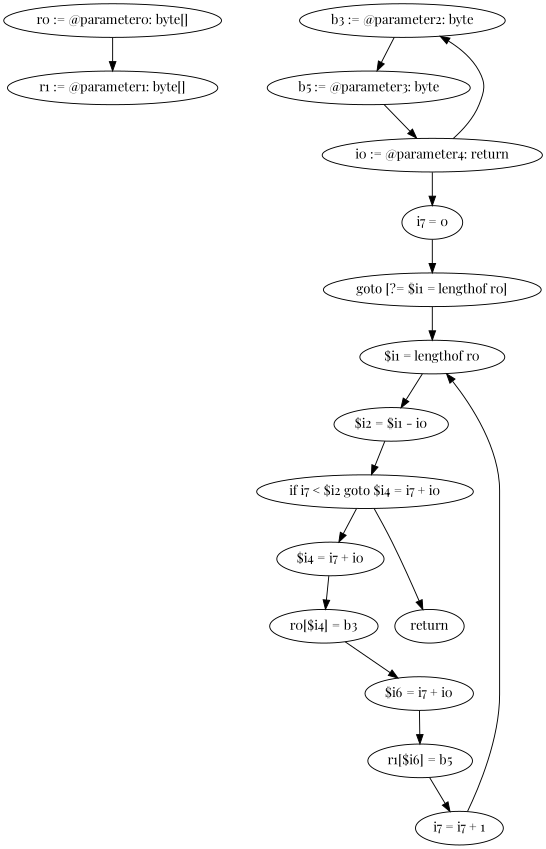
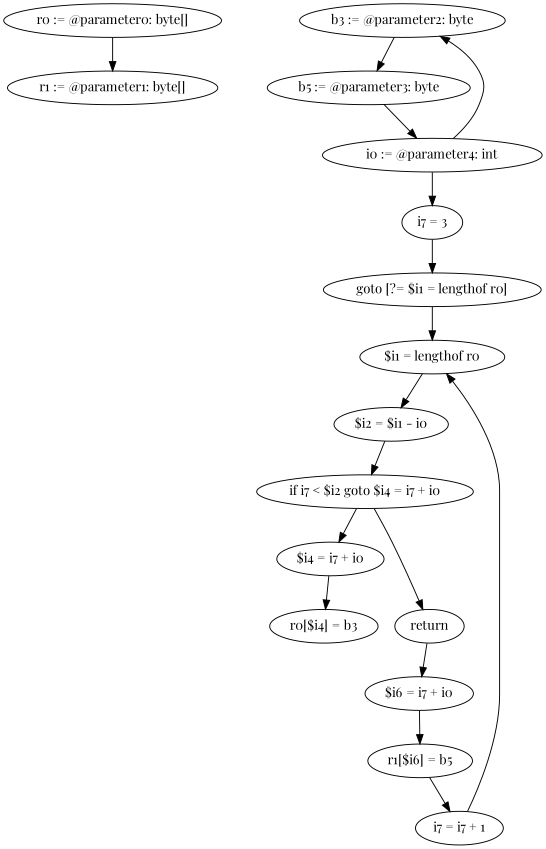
node "i0 := @parameter4: return": label "i0 := @parameter4: return" -> "i0 := @parameter4: int"
node "i7 = 0": label "i7 = 0" -> "i7 = 3"
edge "r0[$i4] = b3" -> "$i6 = i7 + i0": now "return" -> "$i6 = i7 + i0"
